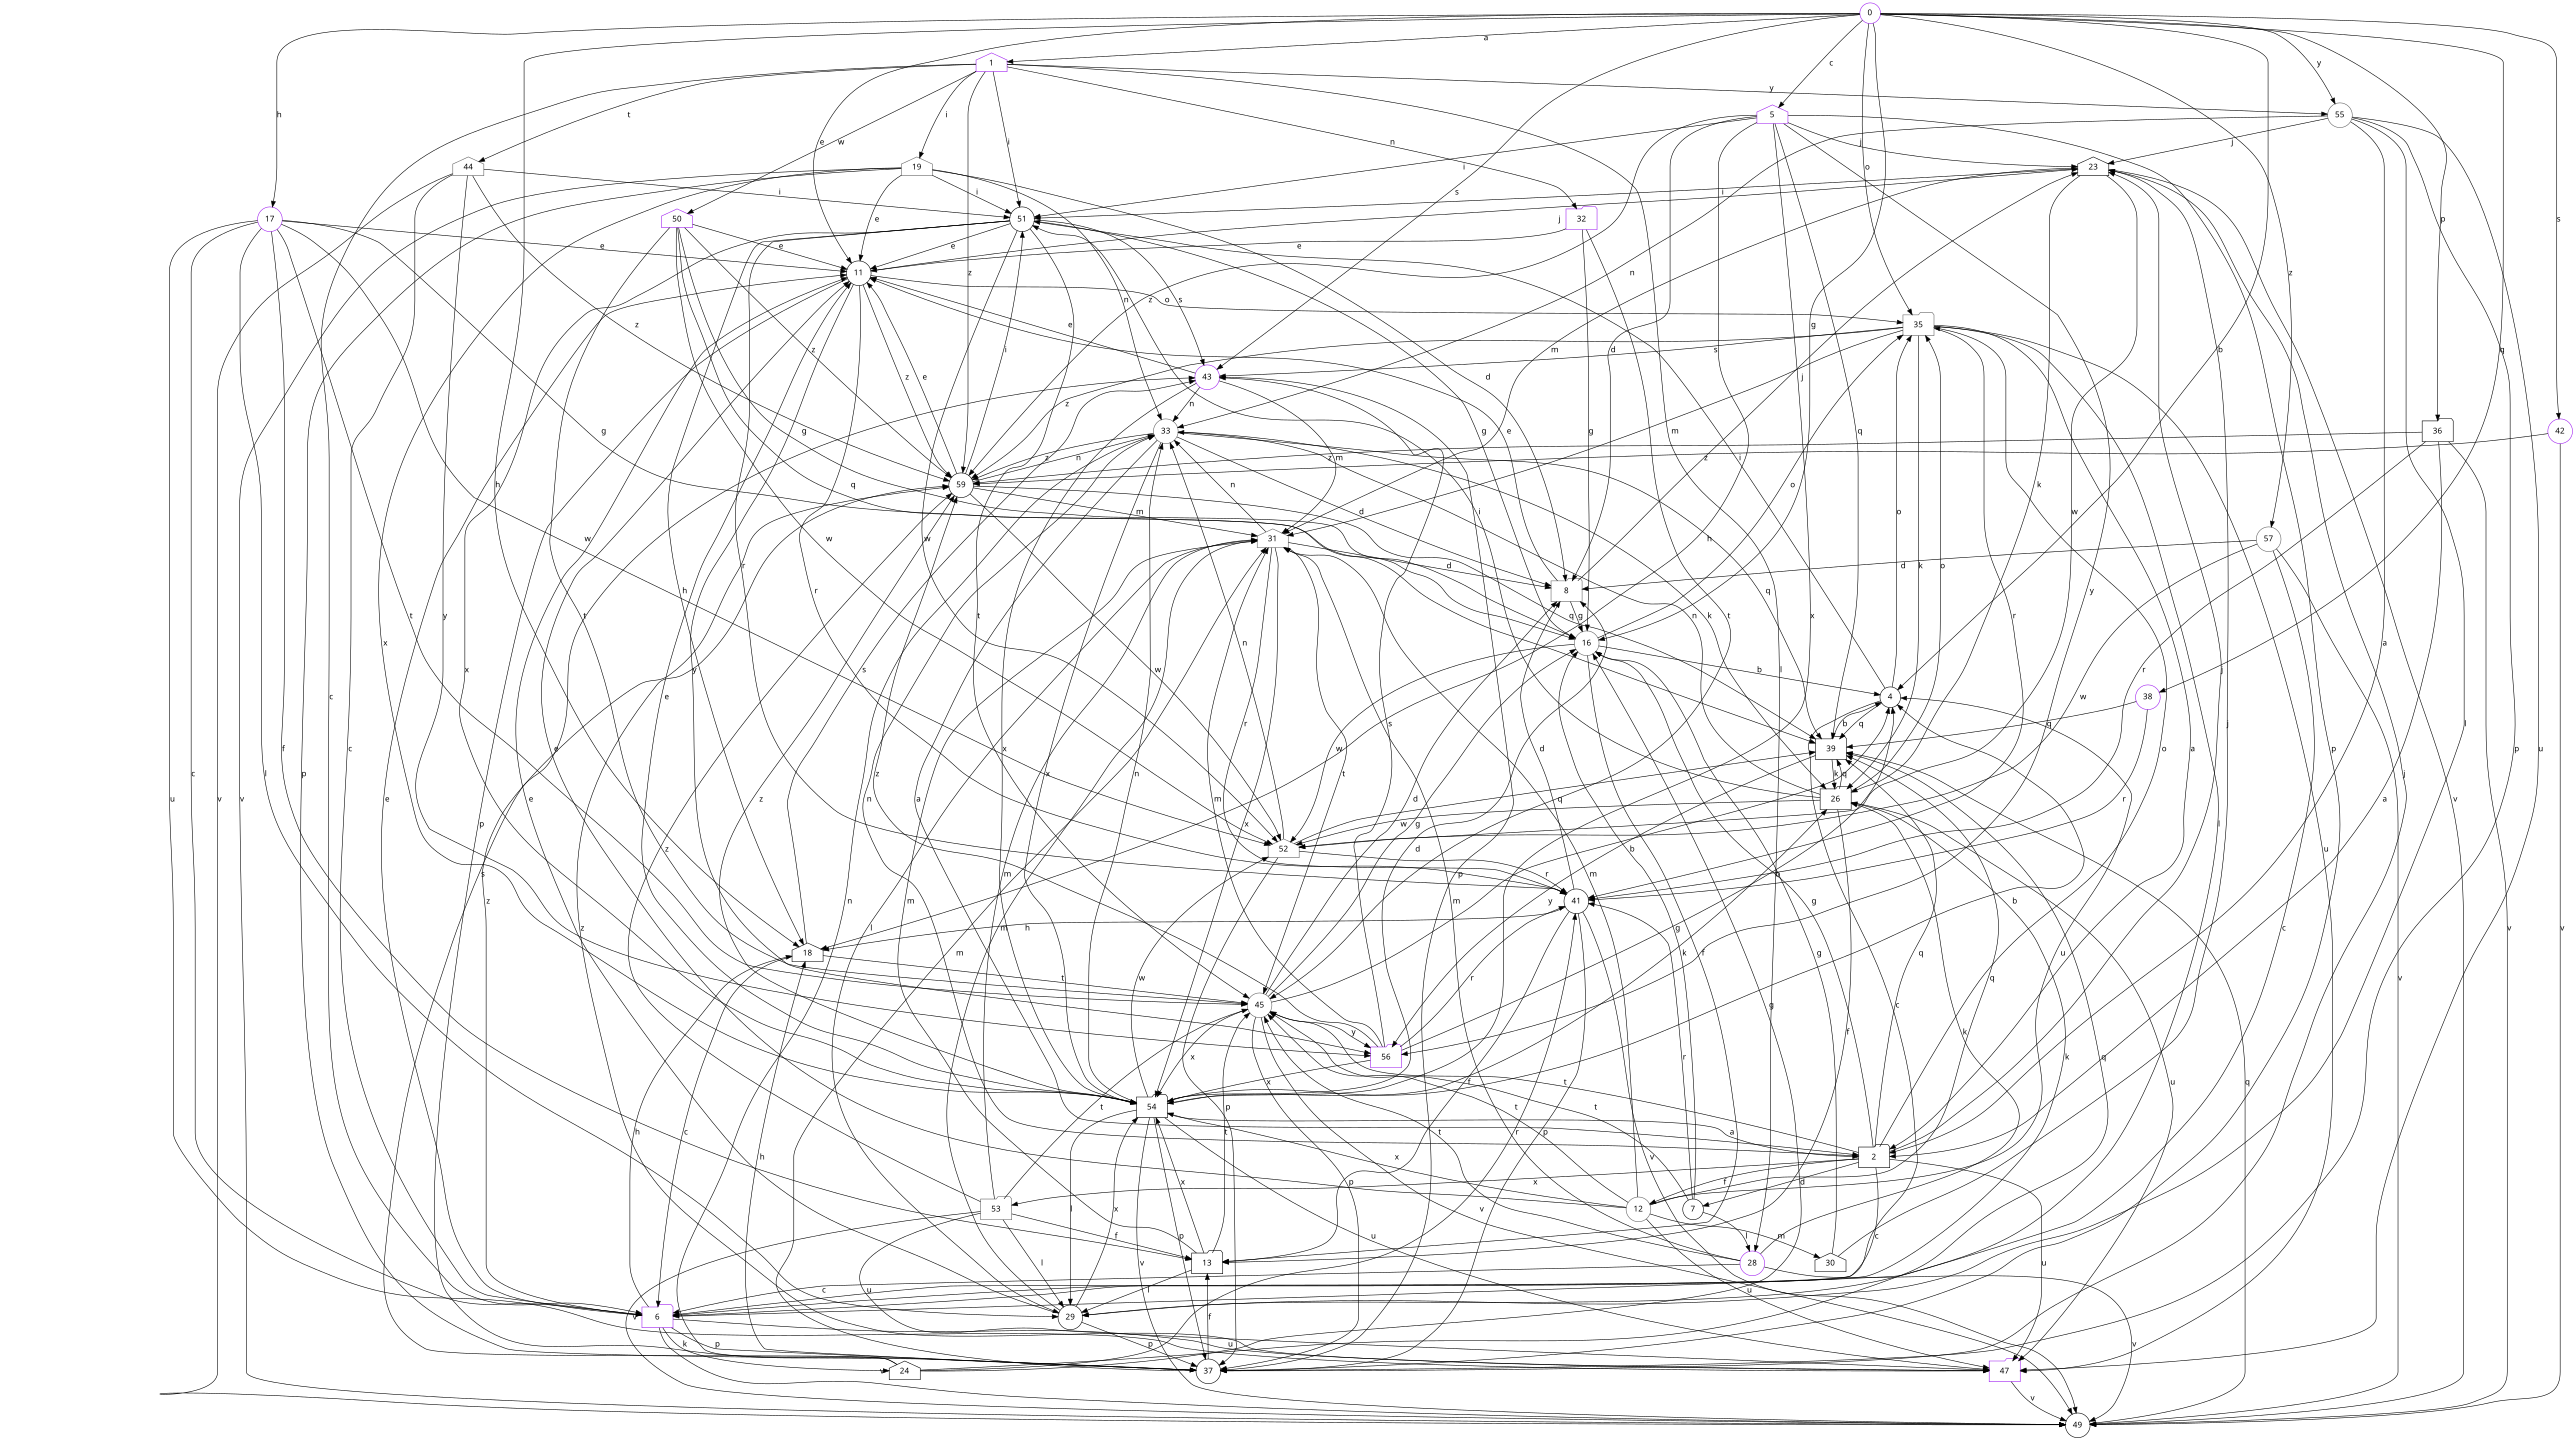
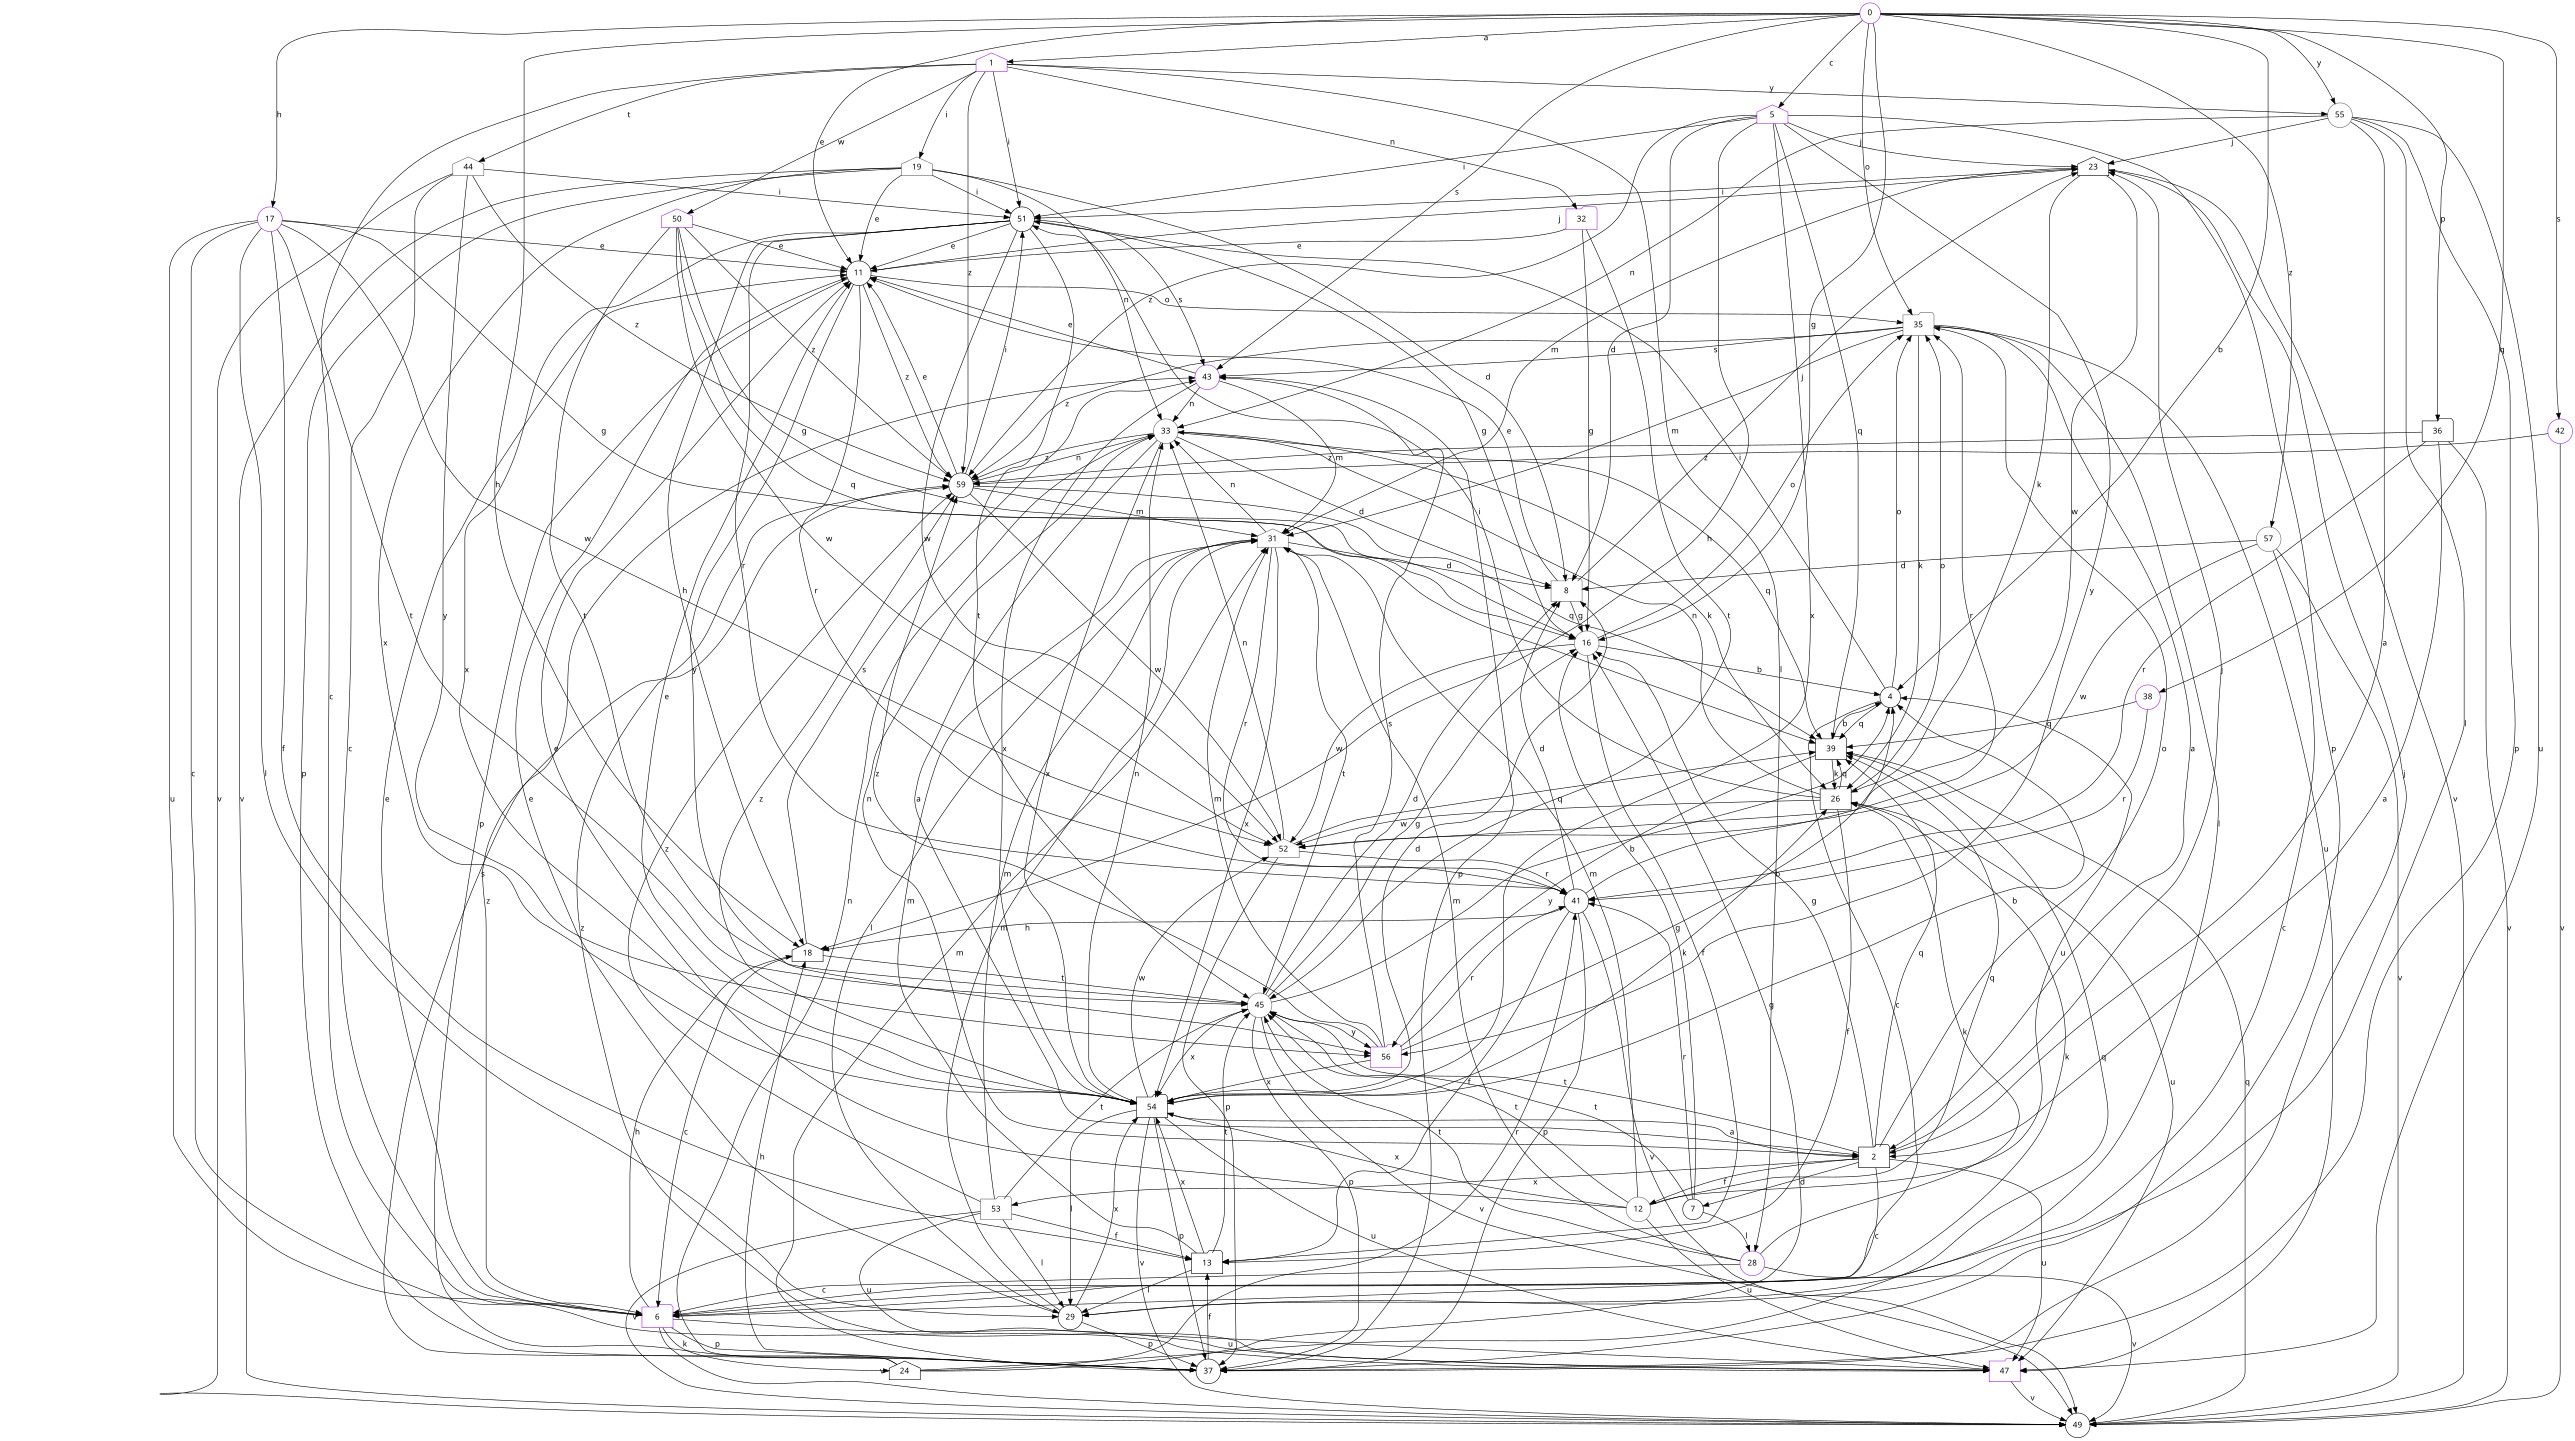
edge "35" -> "41": reversed
node "30": removed
